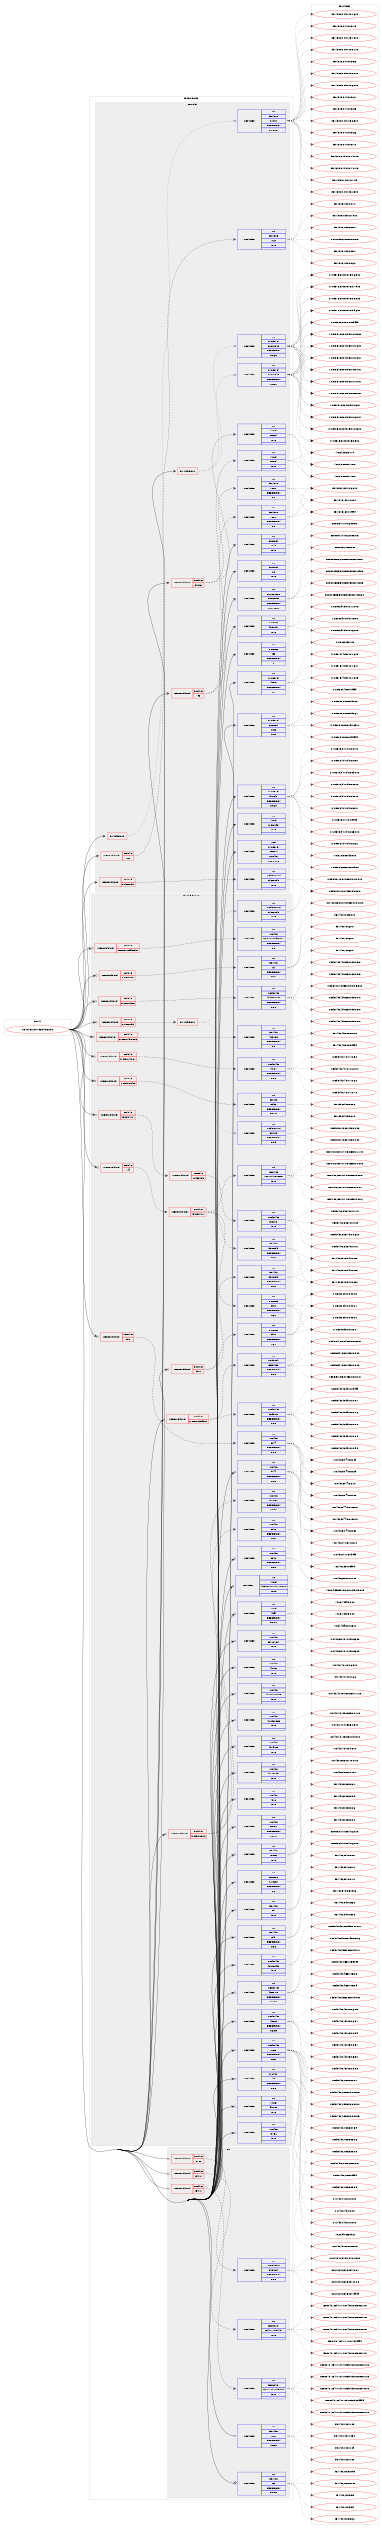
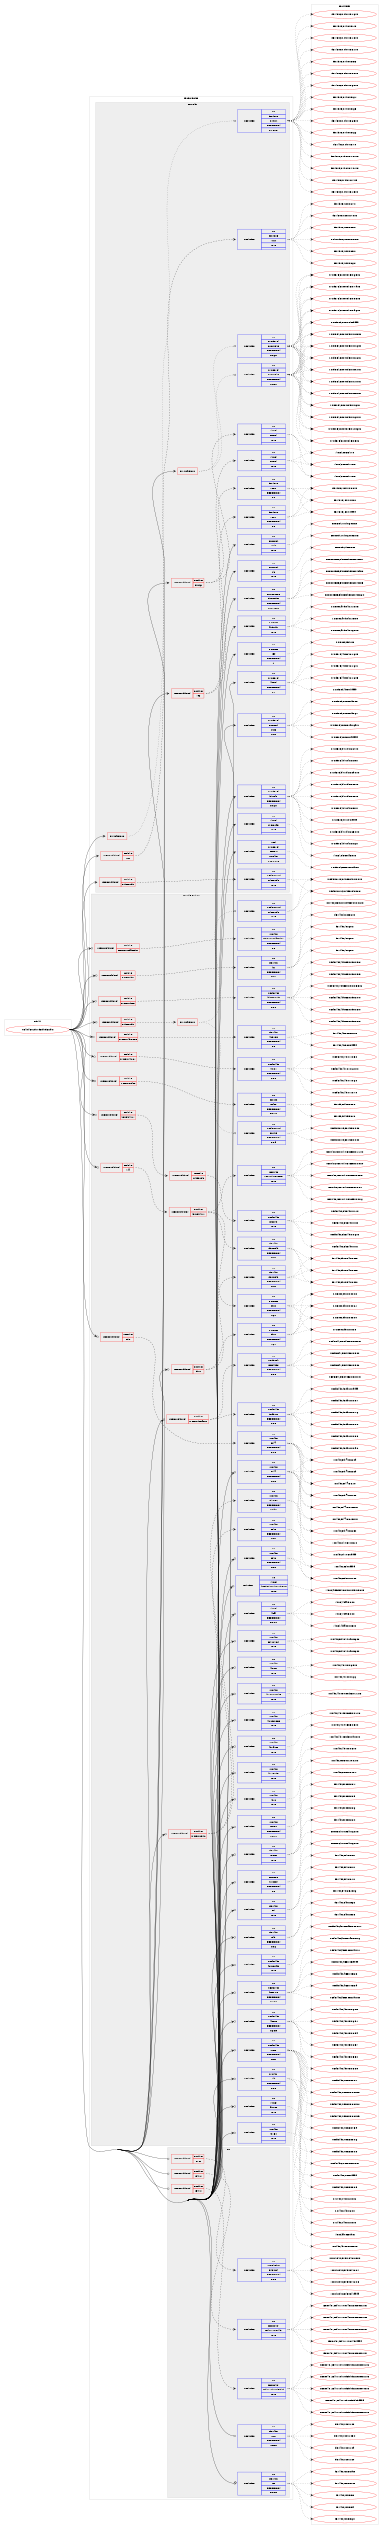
node "dev-lang/python-3.7.0": label "dev-lang/python-3.7.0" -> "dev-libs/python-3.7.0"
